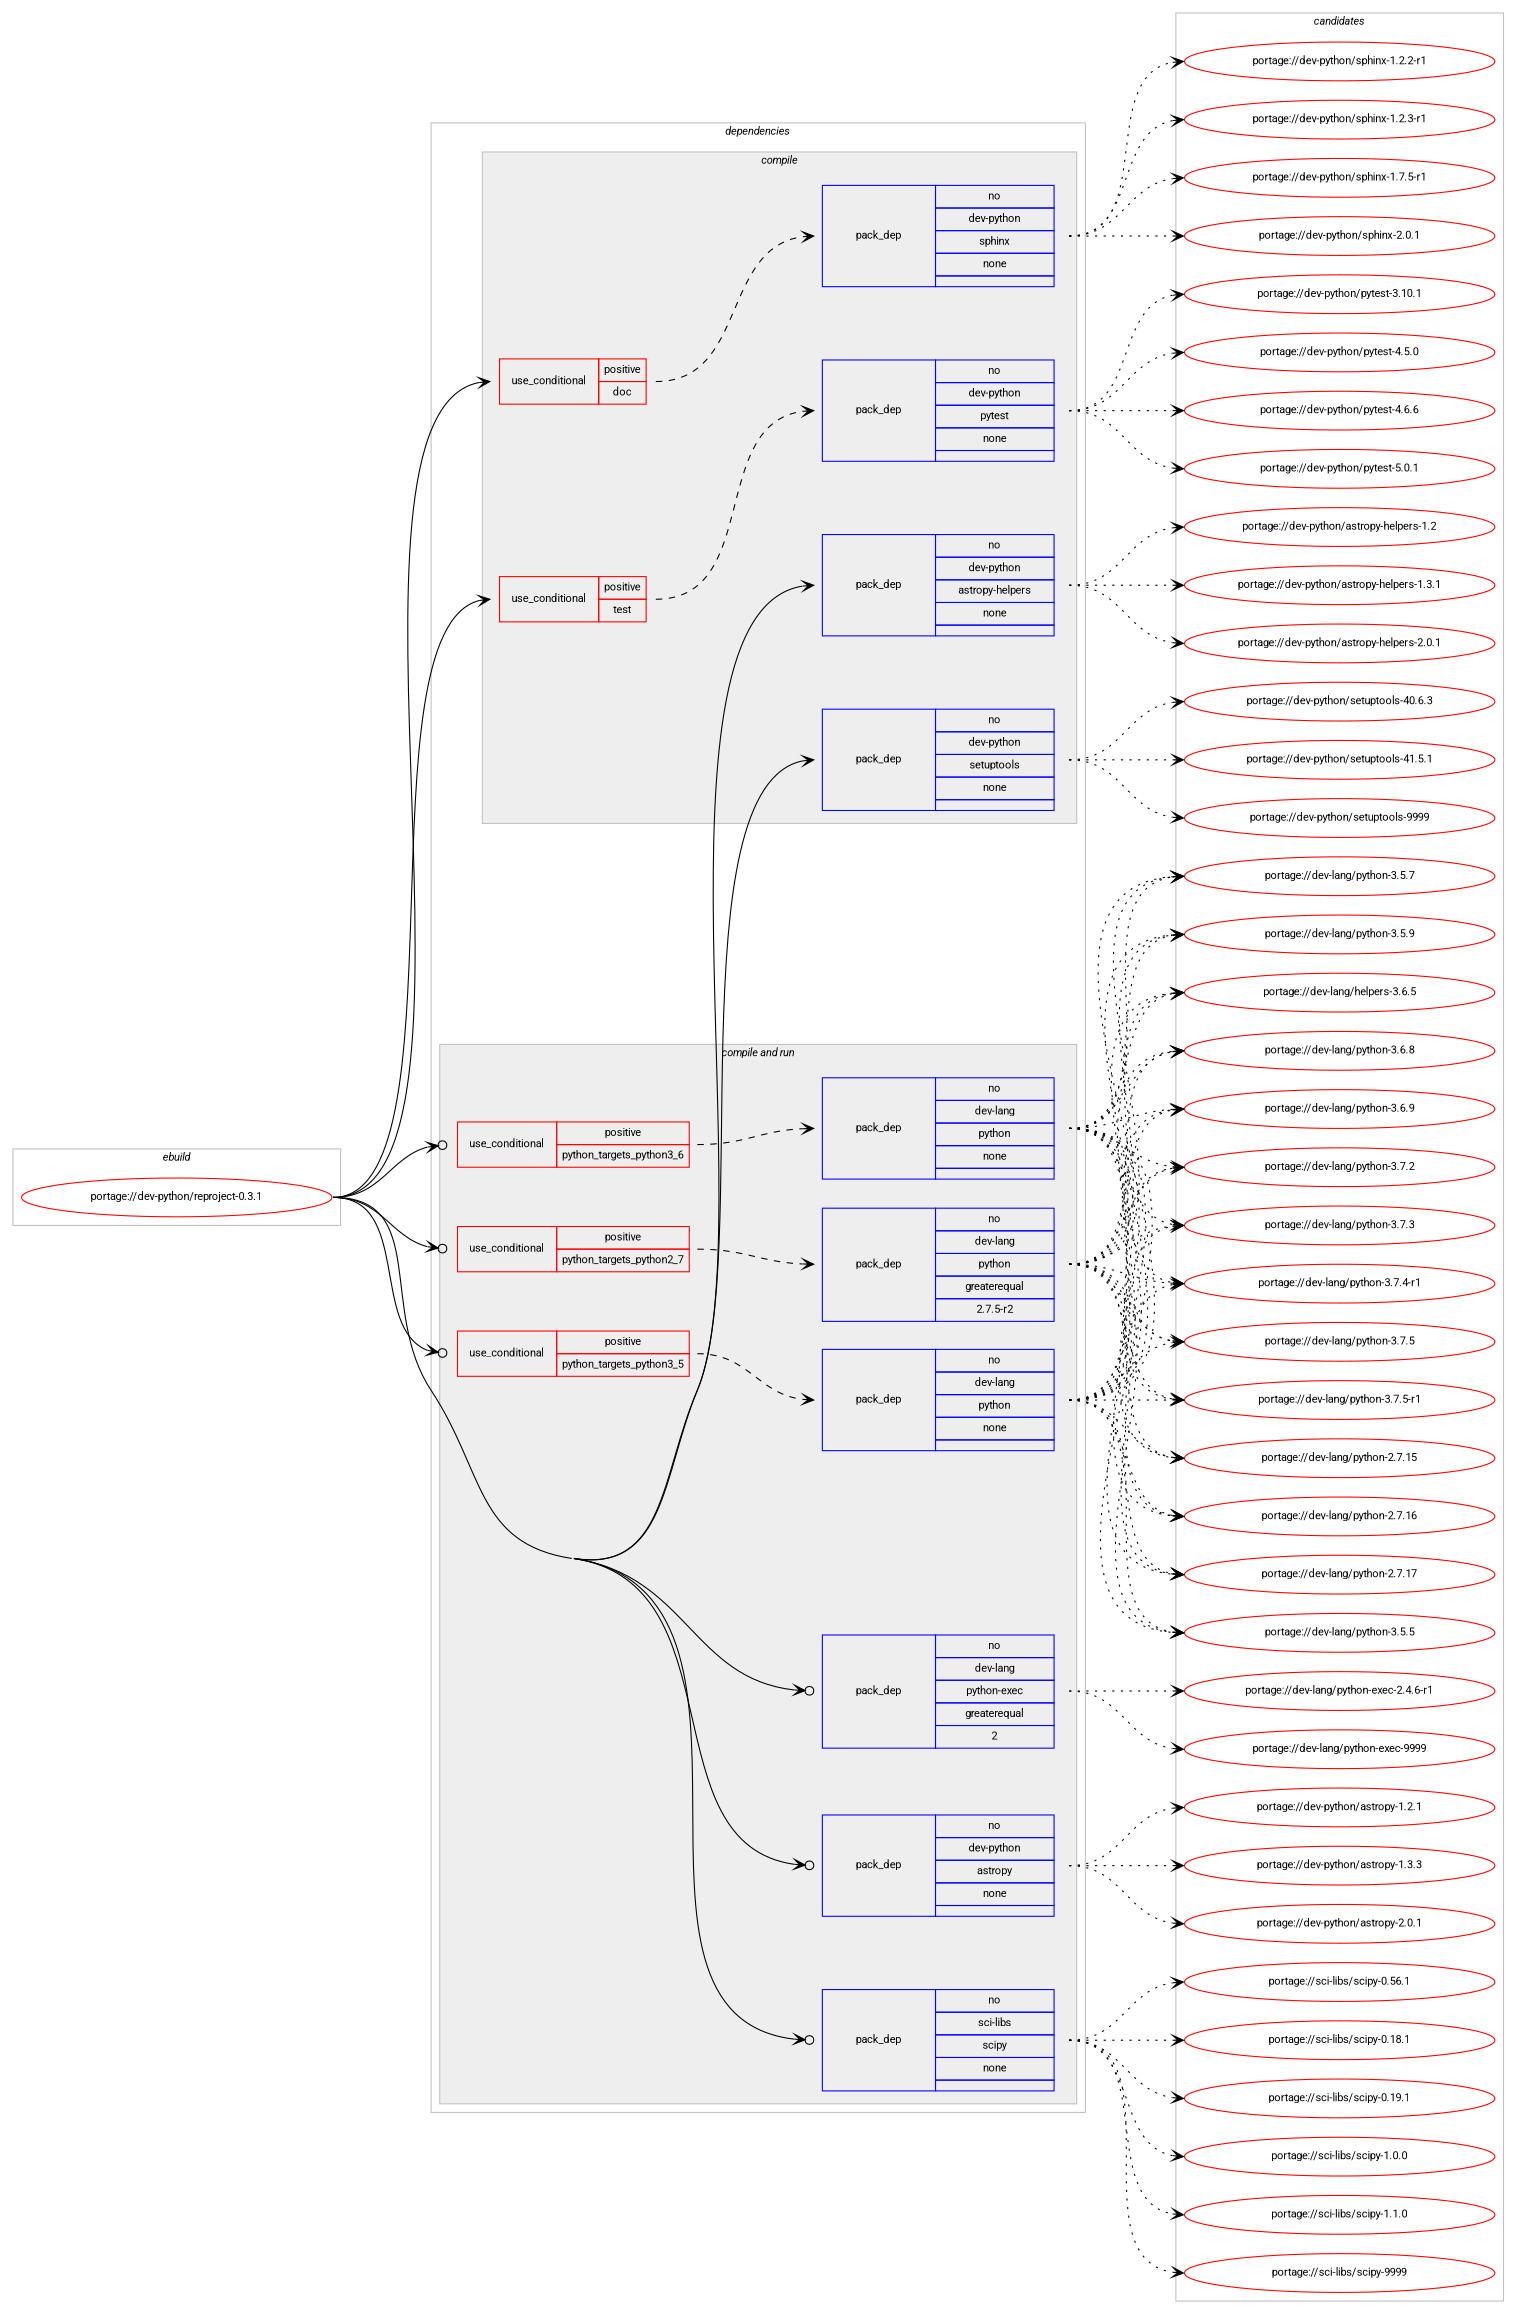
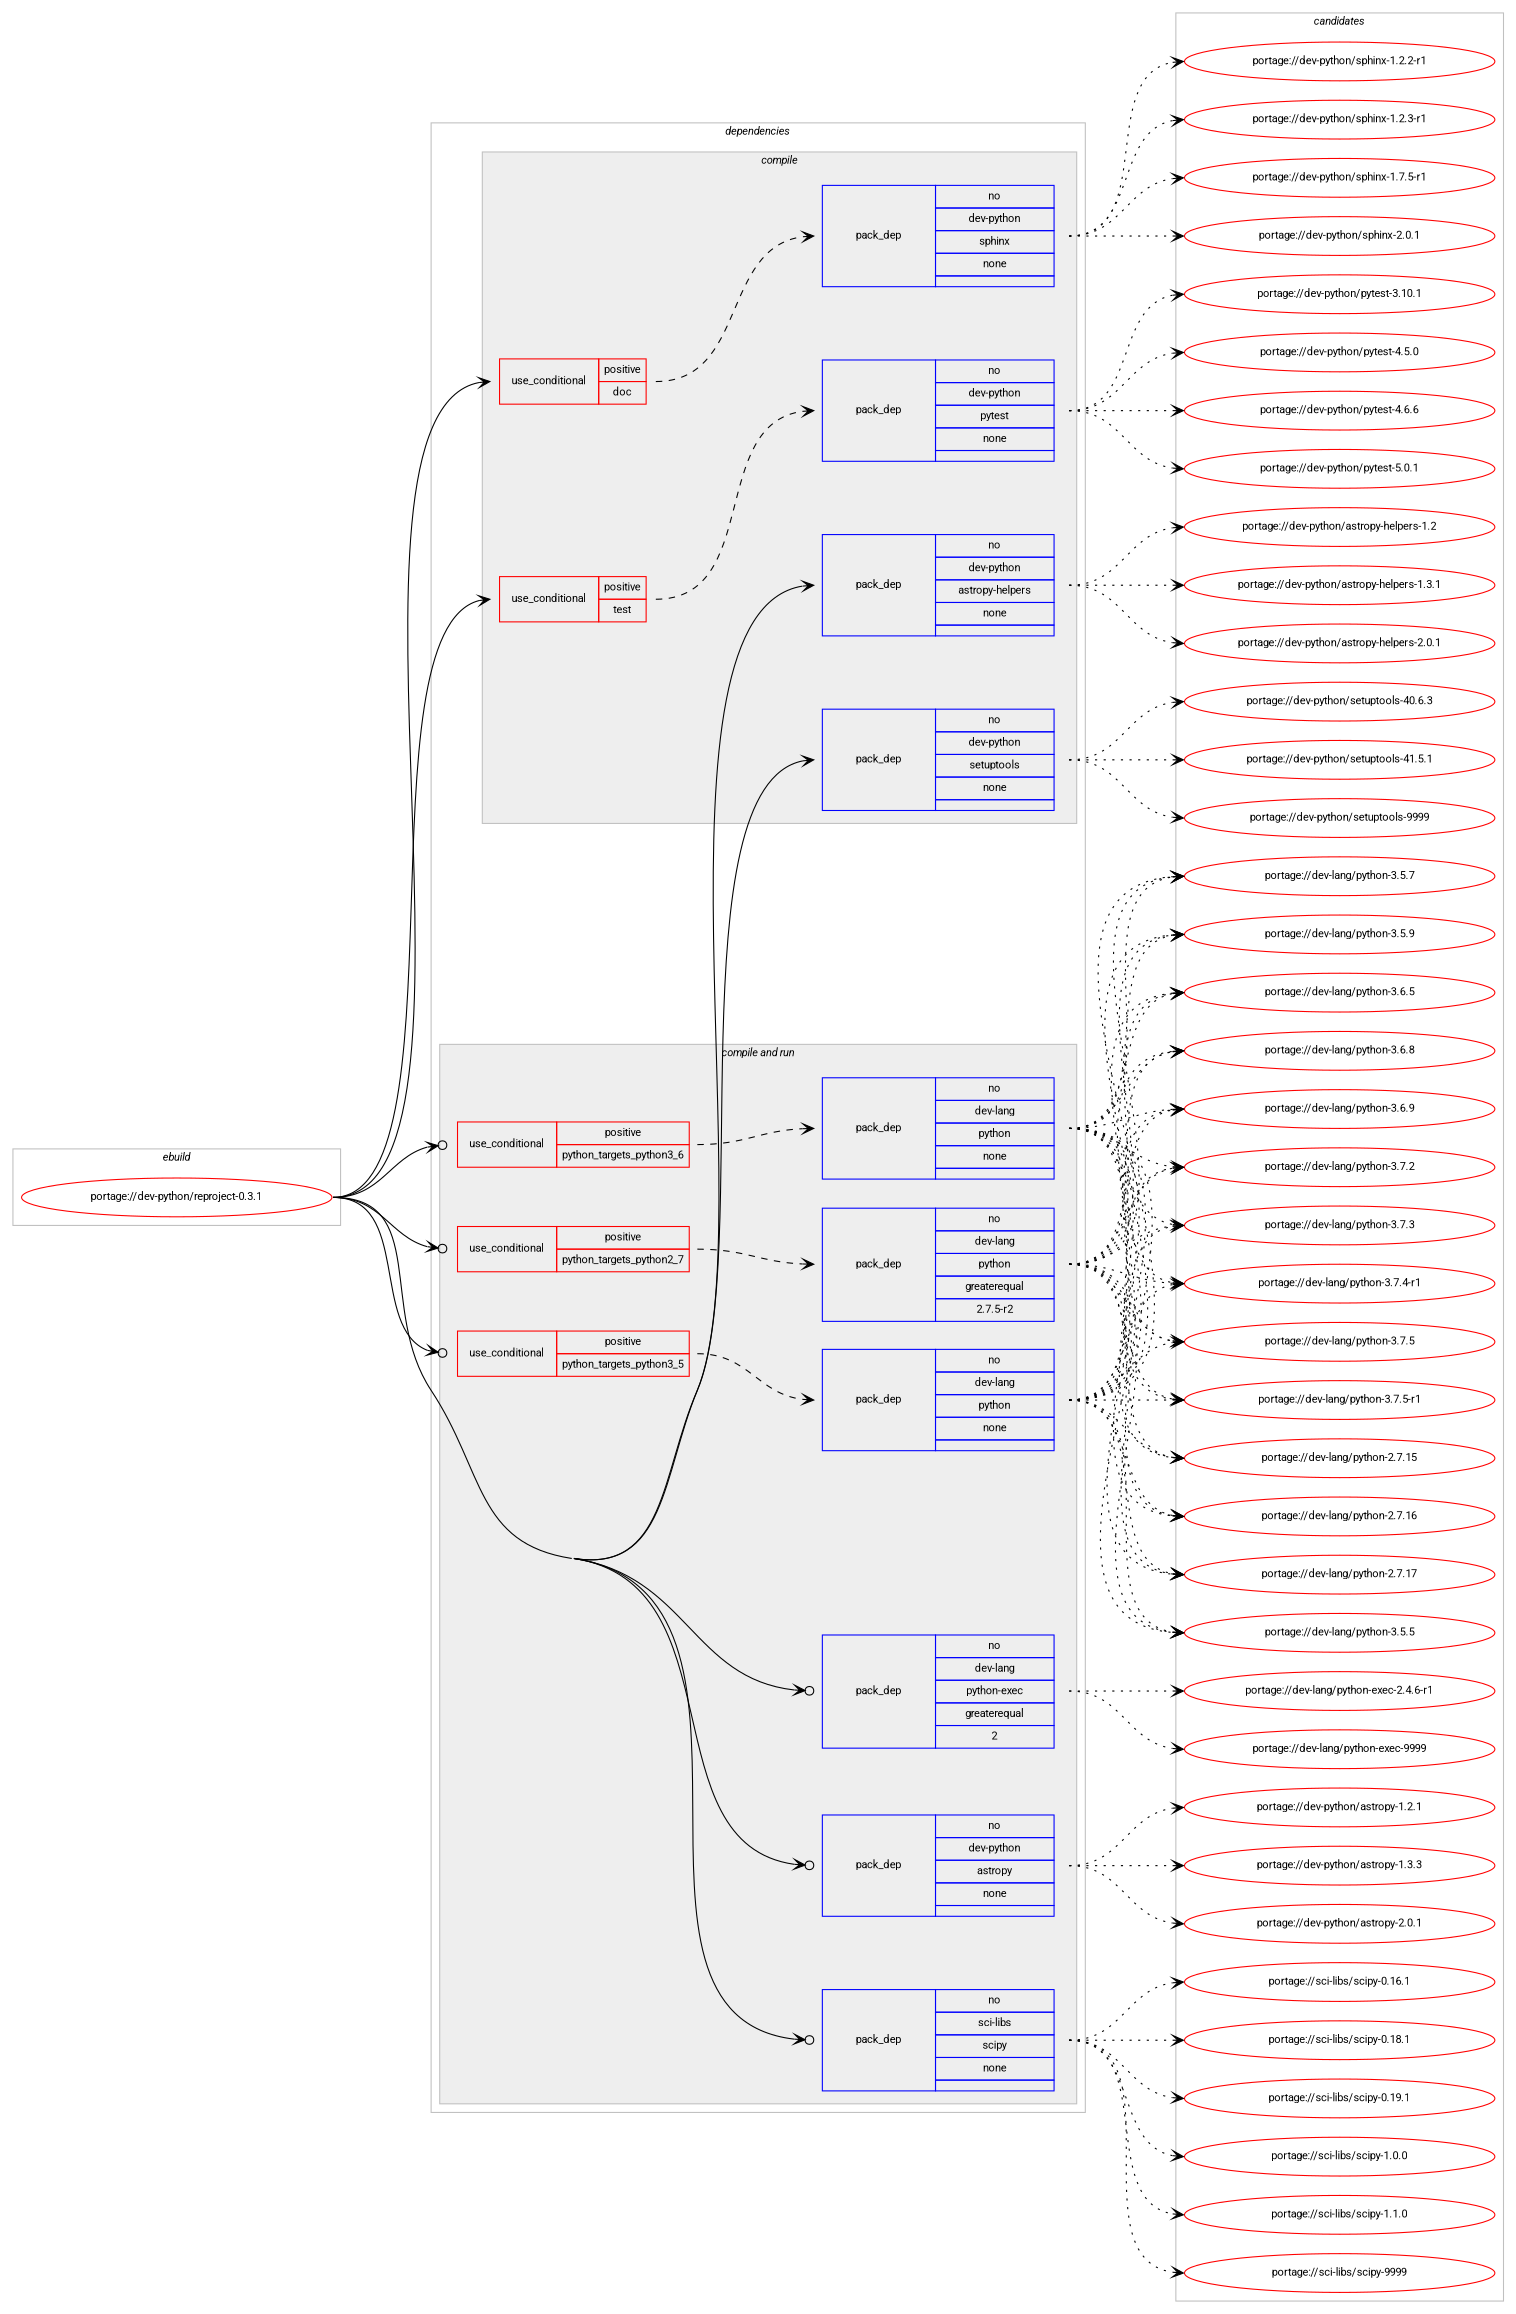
node "portage://dev-lang/helpers-3.6.5": label "portage://dev-lang/helpers-3.6.5" -> "portage://dev-lang/python-3.6.5"
node "portage://sci-libs/scipy-0.56.1": label "portage://sci-libs/scipy-0.56.1" -> "portage://sci-libs/scipy-0.16.1"
